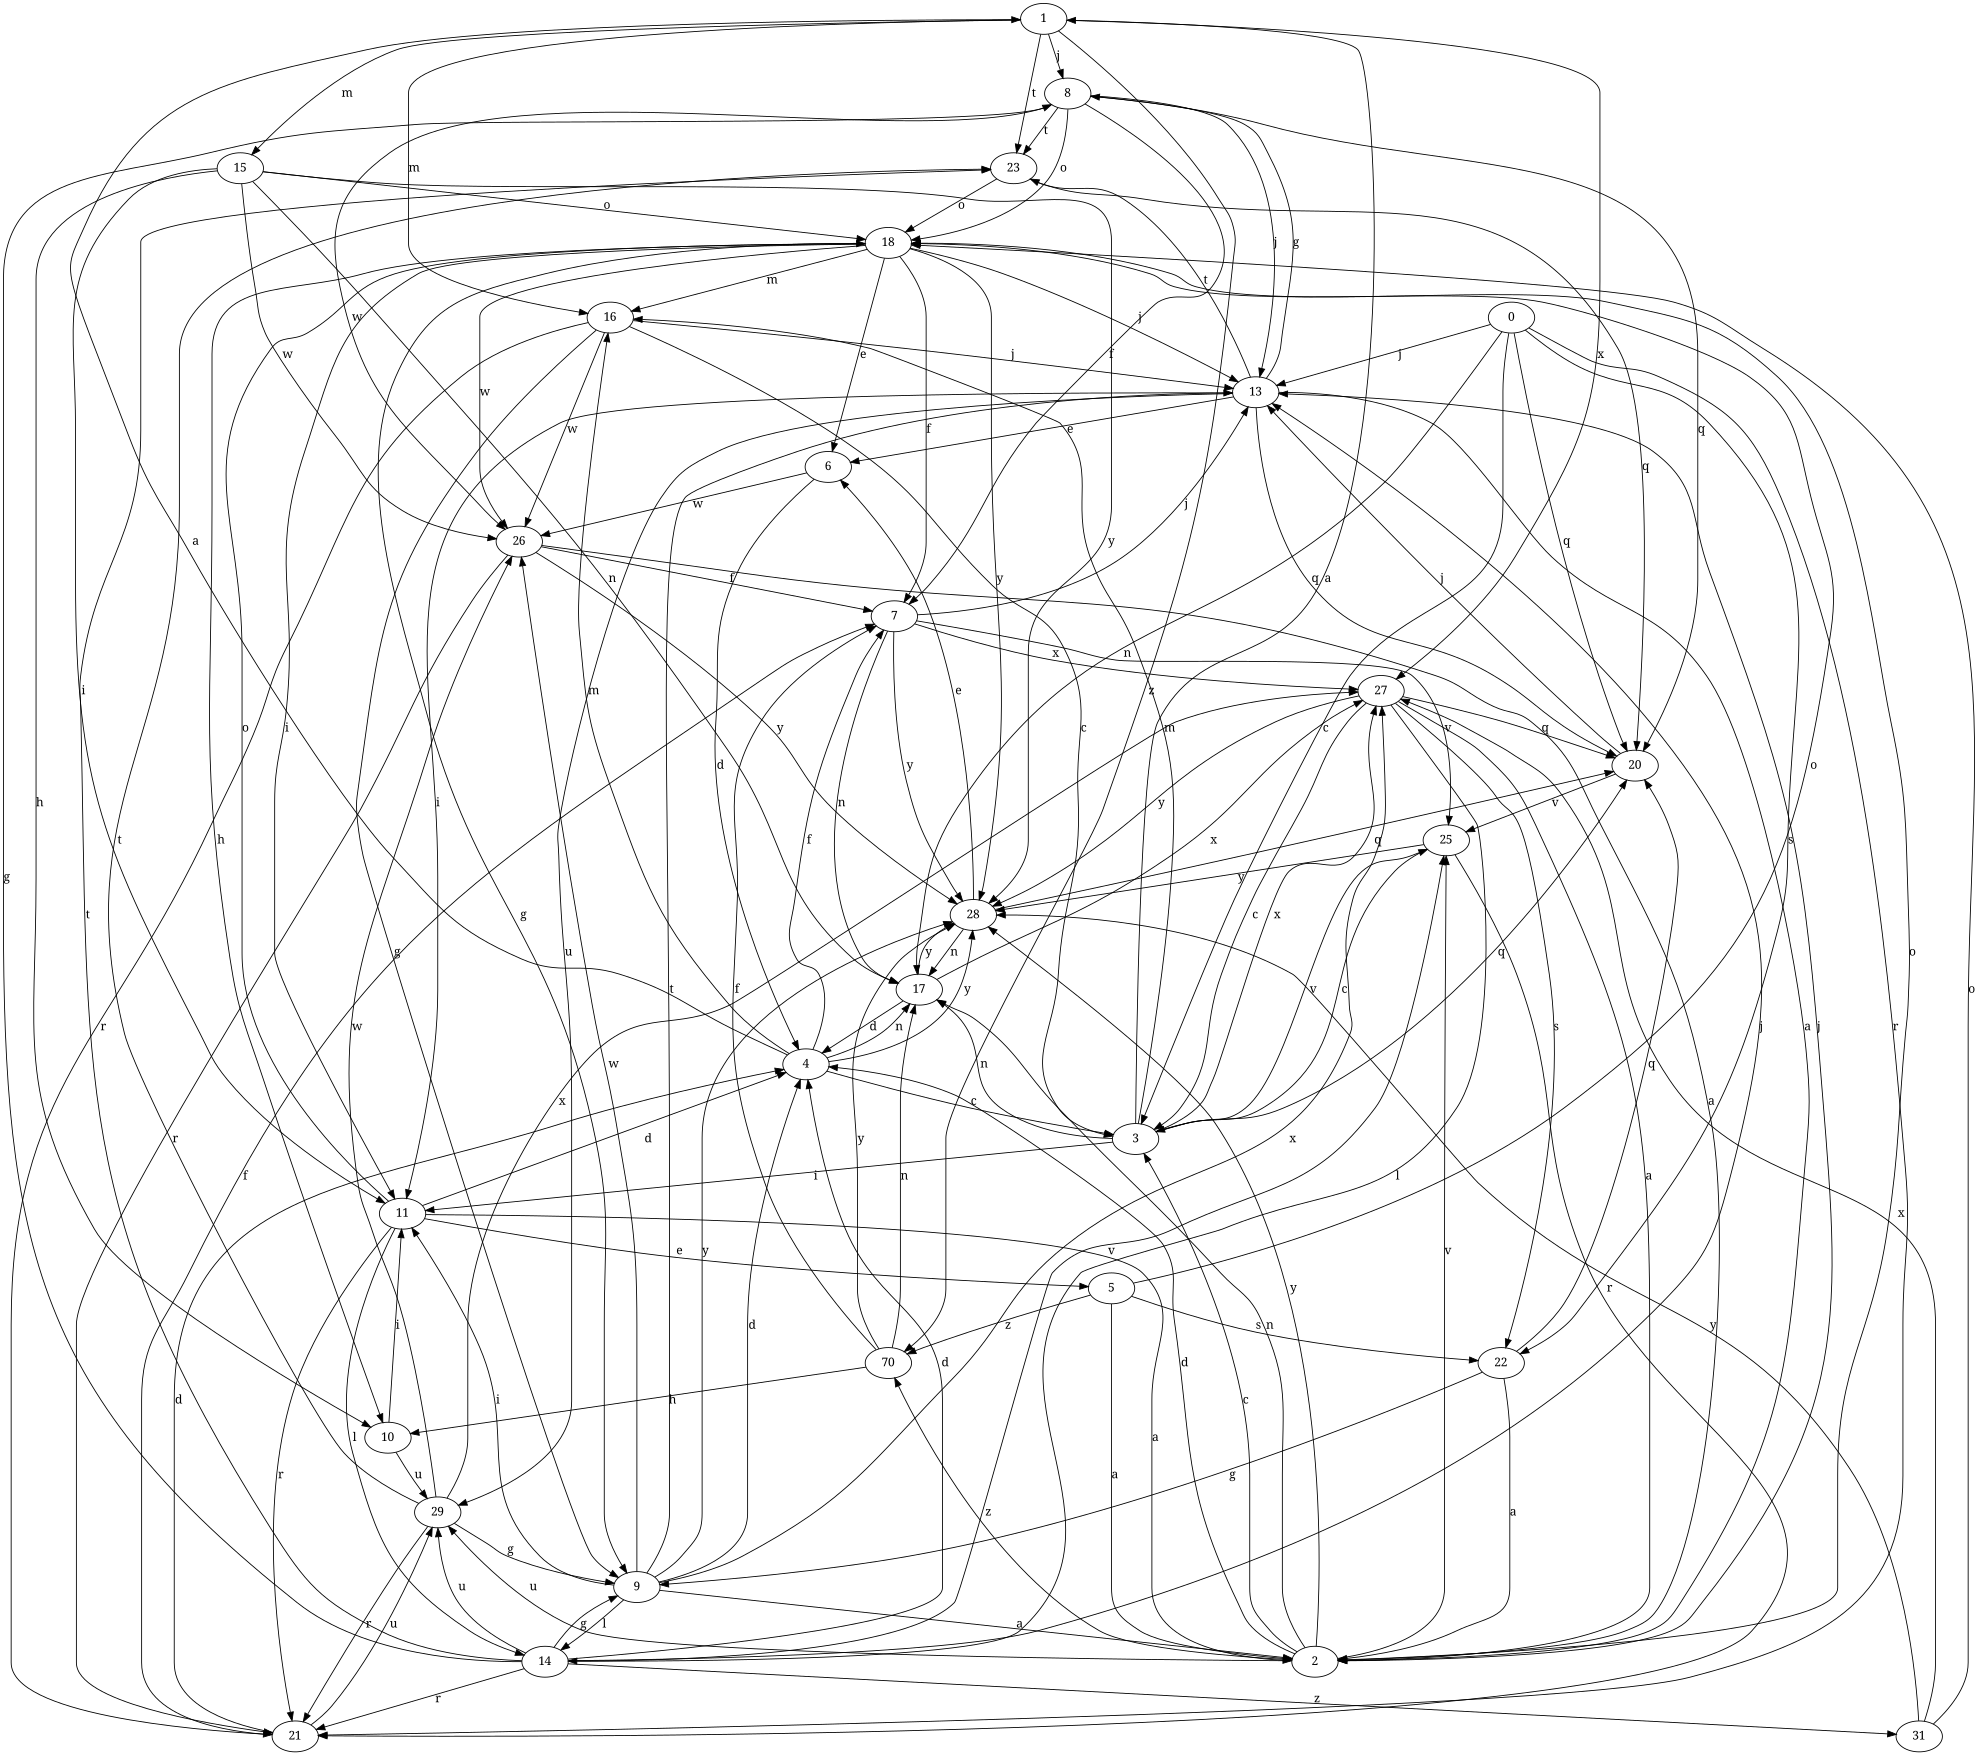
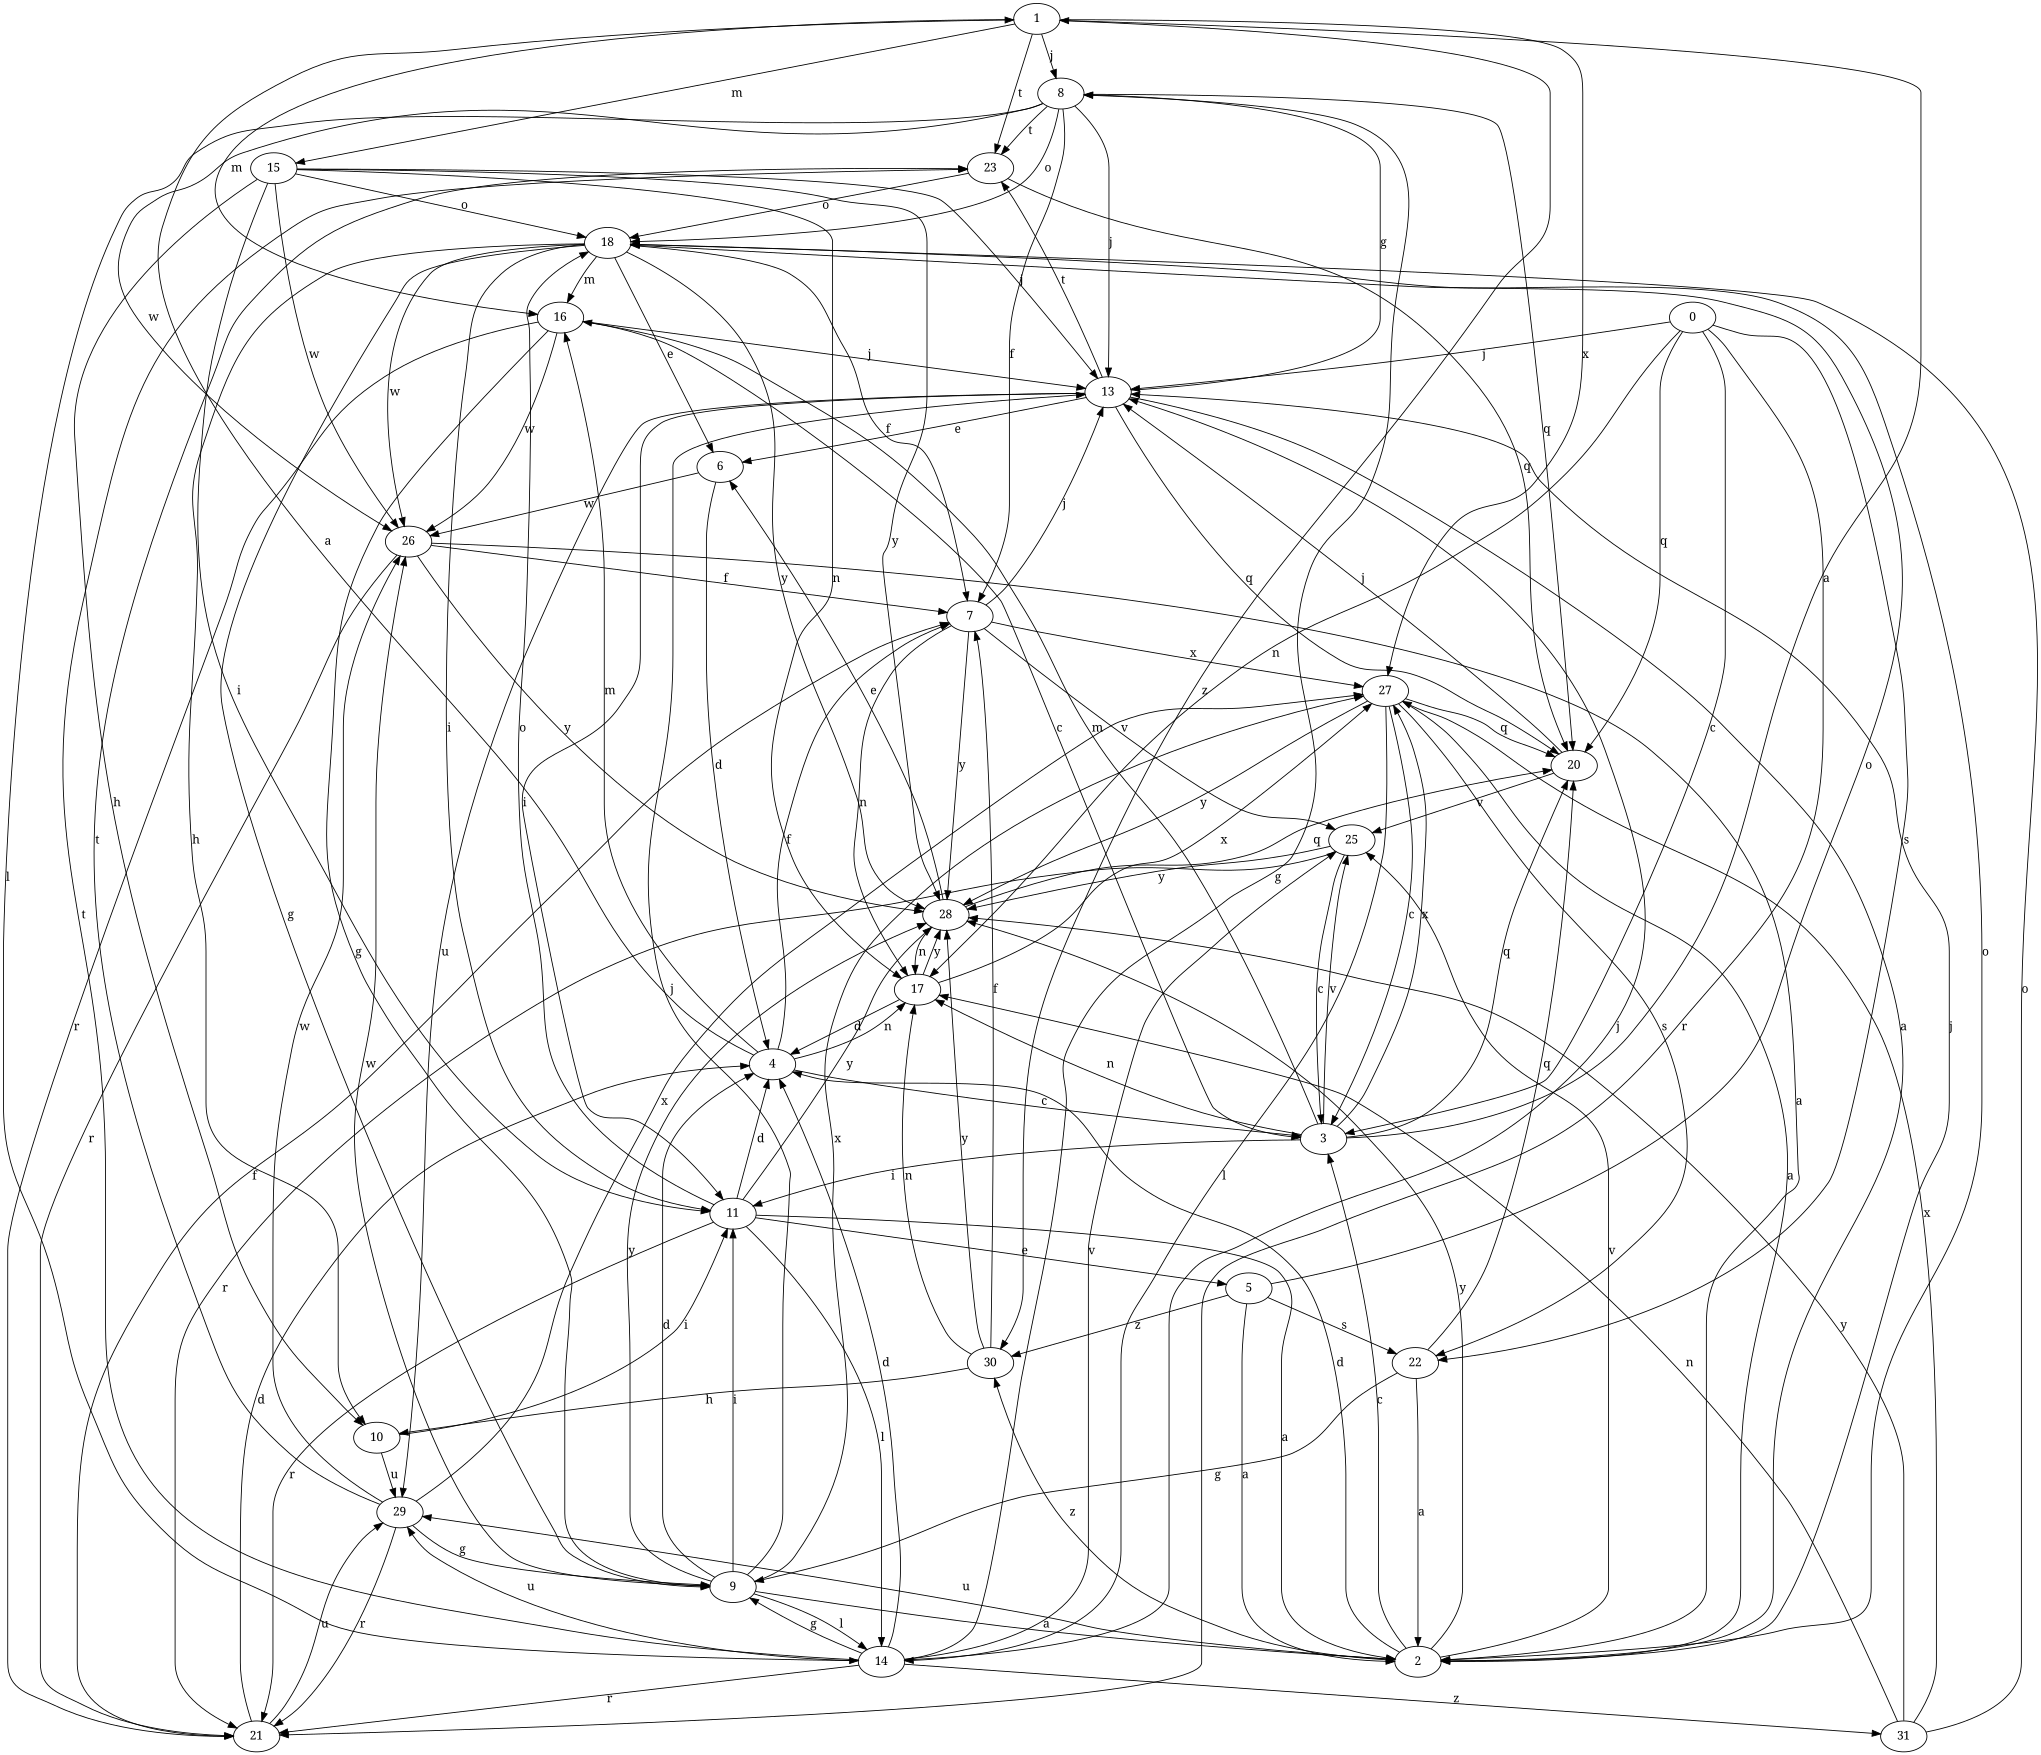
edge "18" -> "13": now "15" -> "13"
edge "8" -> "14": added, label "l"
edge "9" -> "13": label "t" -> "j"
edge "4" -> "28": now "11" -> "28"
edge "2" -> "17": now "31" -> "17"
node "70": label "70" -> "30"
